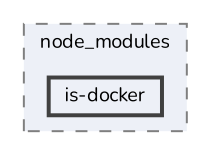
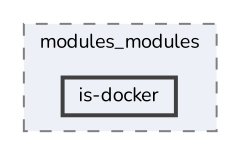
cluster "node_modules": label "node_modules" -> "modules_modules"
